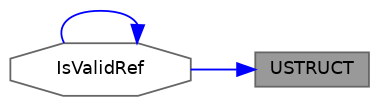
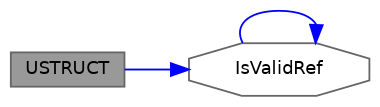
edge "IsValidRef" -> "USTRUCT": reversed
